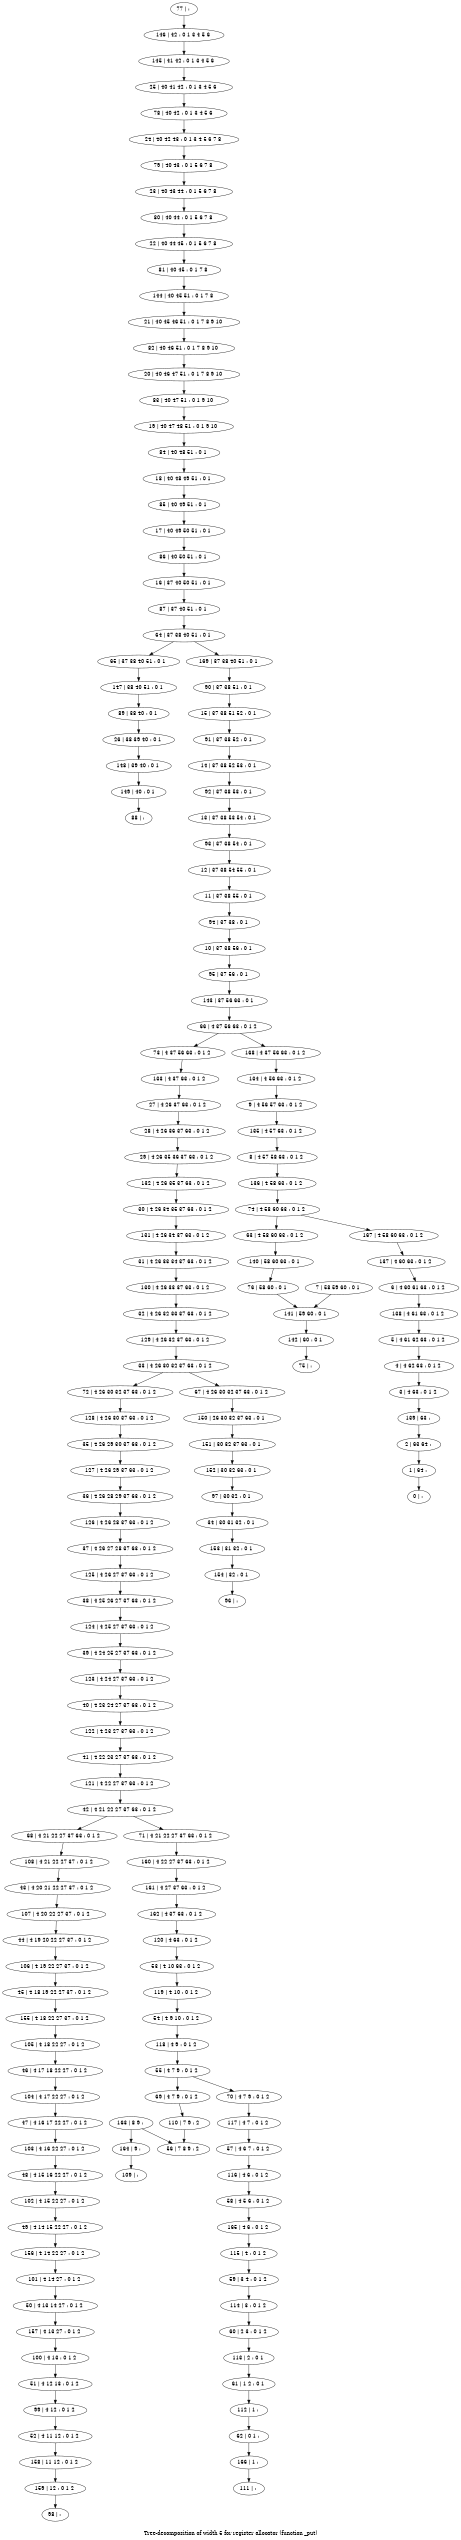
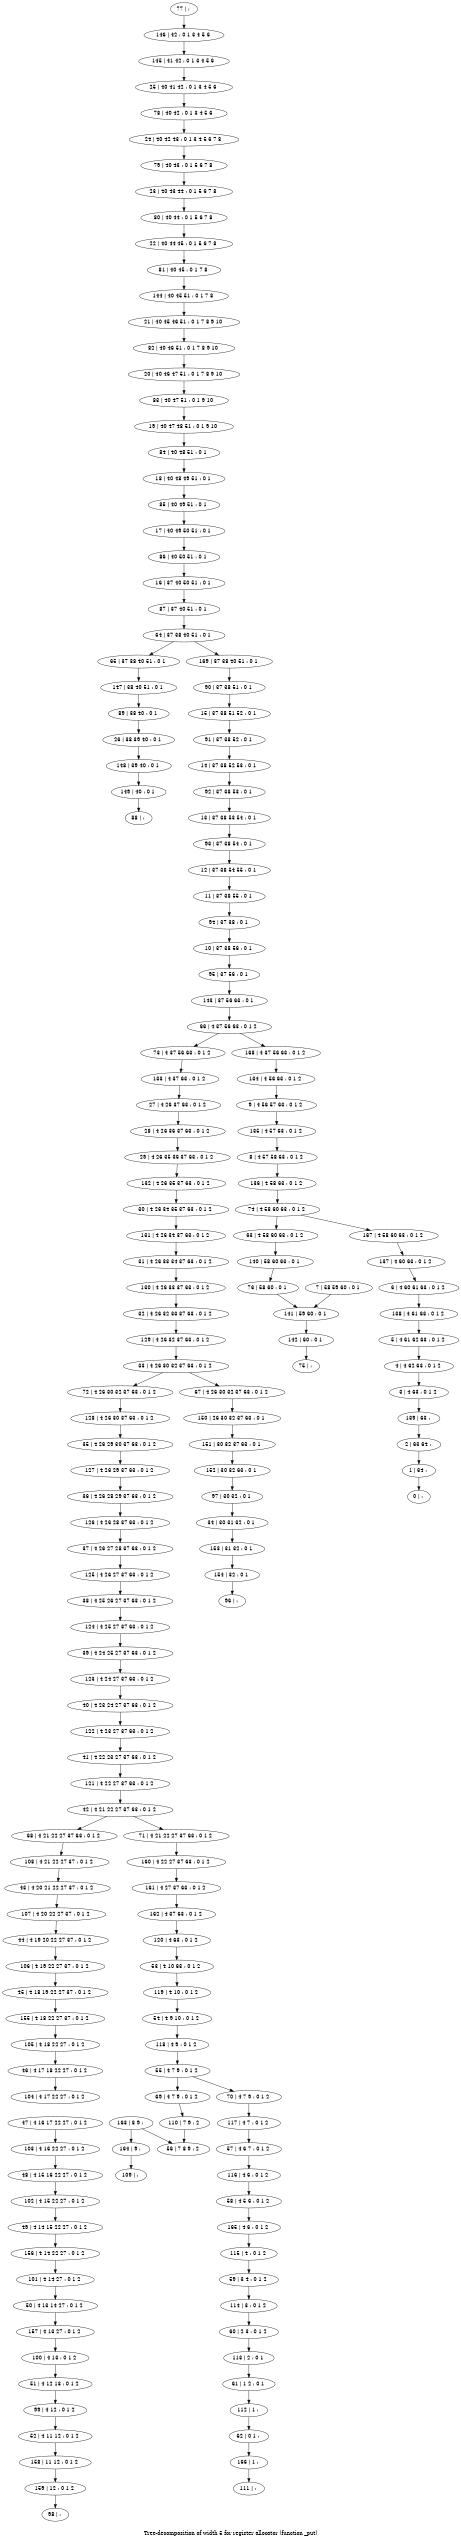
edge "104 | 4 17 22 27 : 0 1 2" -> "47 | 4 16 17 22 27 : 0 1 2": removed
